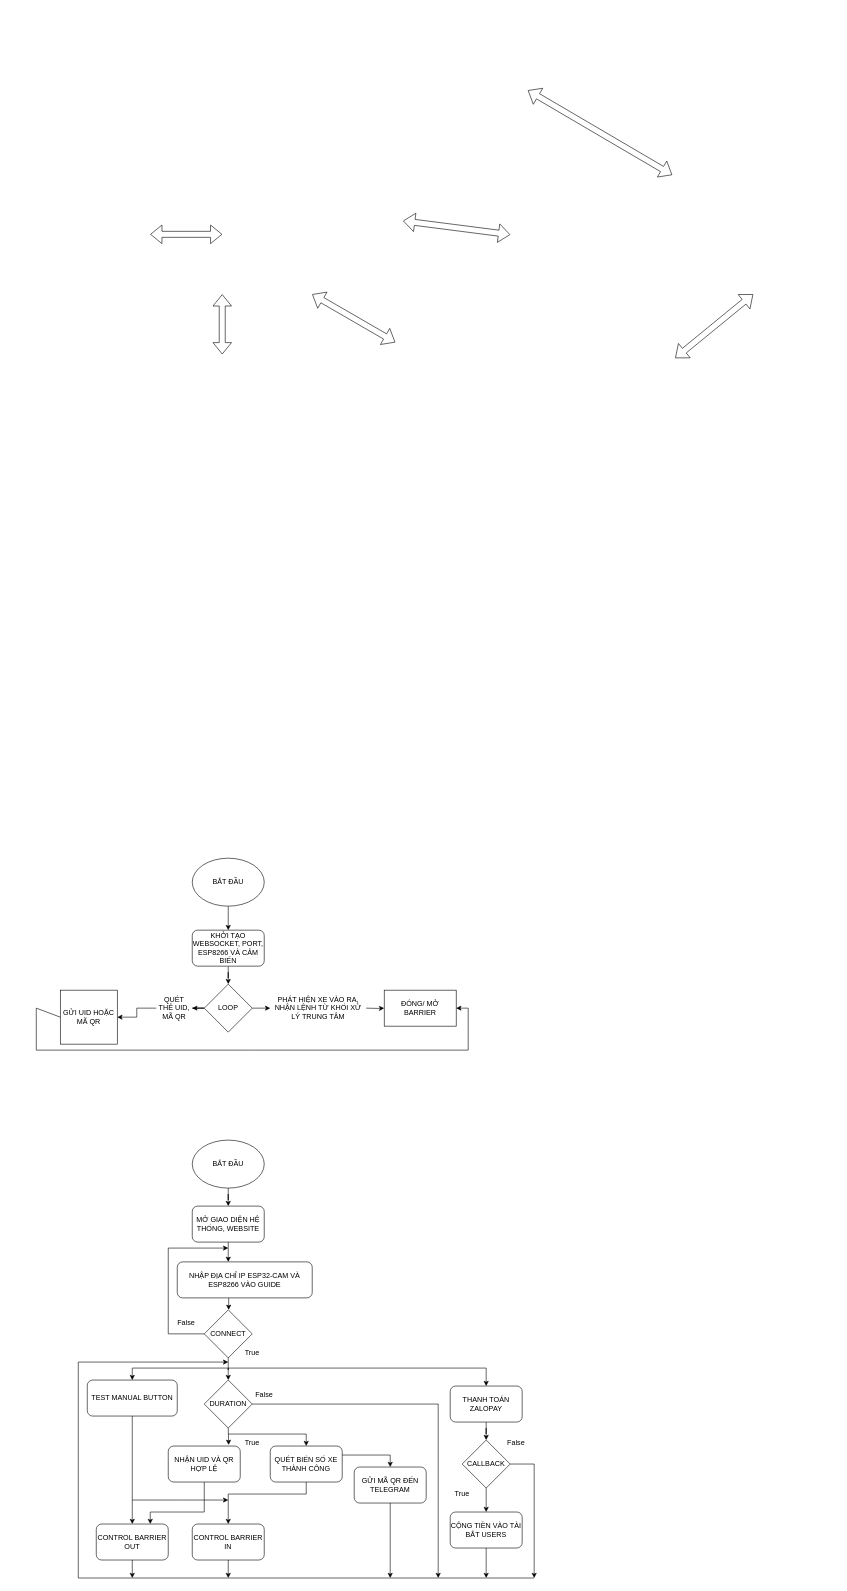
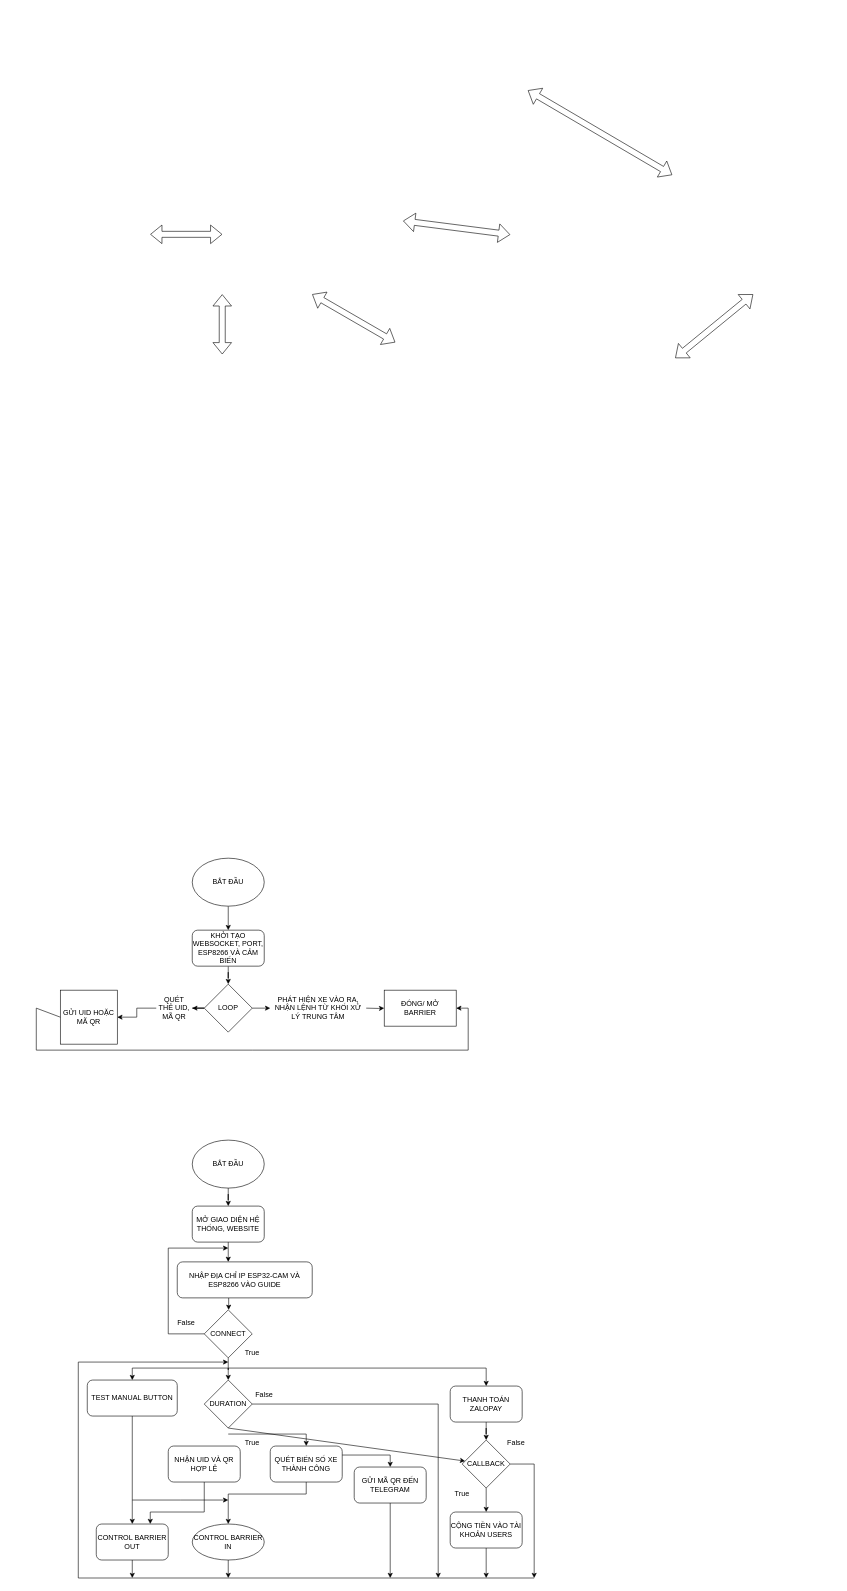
edge "DURATION" -> "NHẬN UID VÀ QR HỢP LỆ": now "DURATION" -> "CALLBACK"
node "CỘNG TIỀN VÀO TÀI BẮT USERS": label "CỘNG TIỀN VÀO TÀI BẮT USERS" -> "CỘNG TIỀN VÀO TÀI KHOẢN USERS"
node "CONTROL BARRIER IN": shape rounded rectangle -> ellipse
